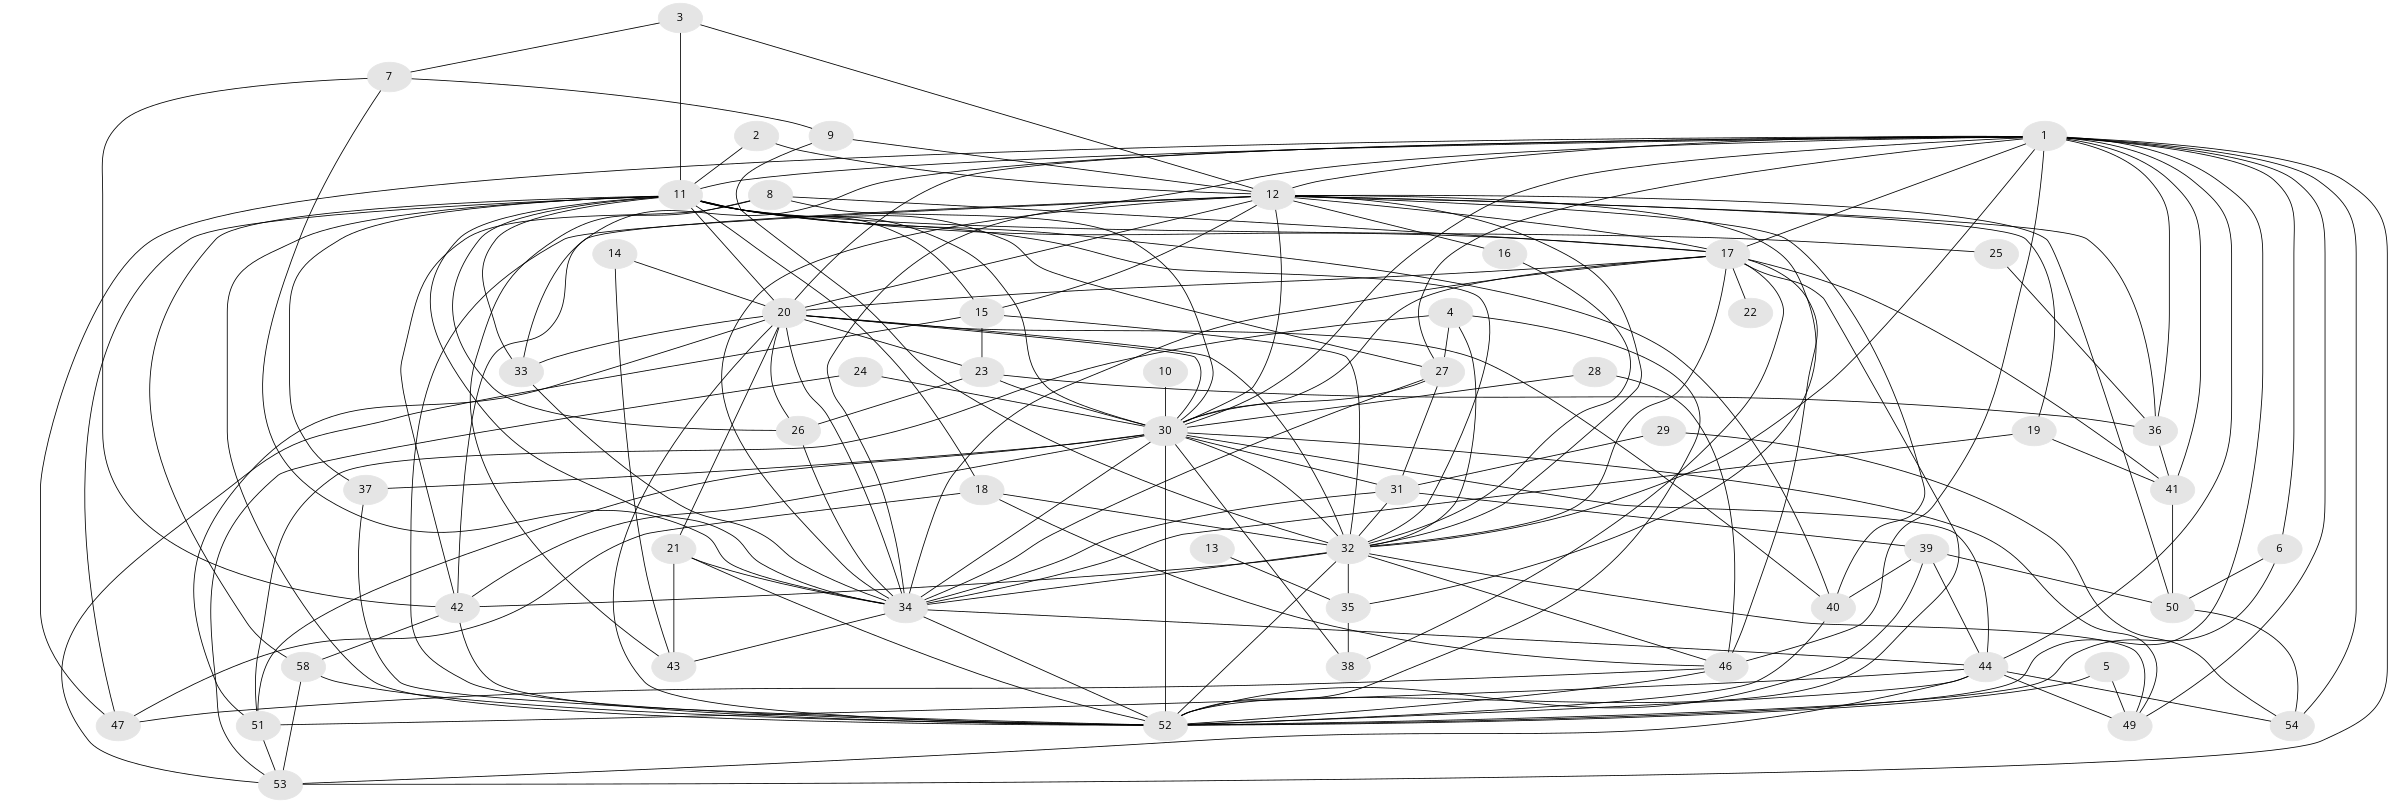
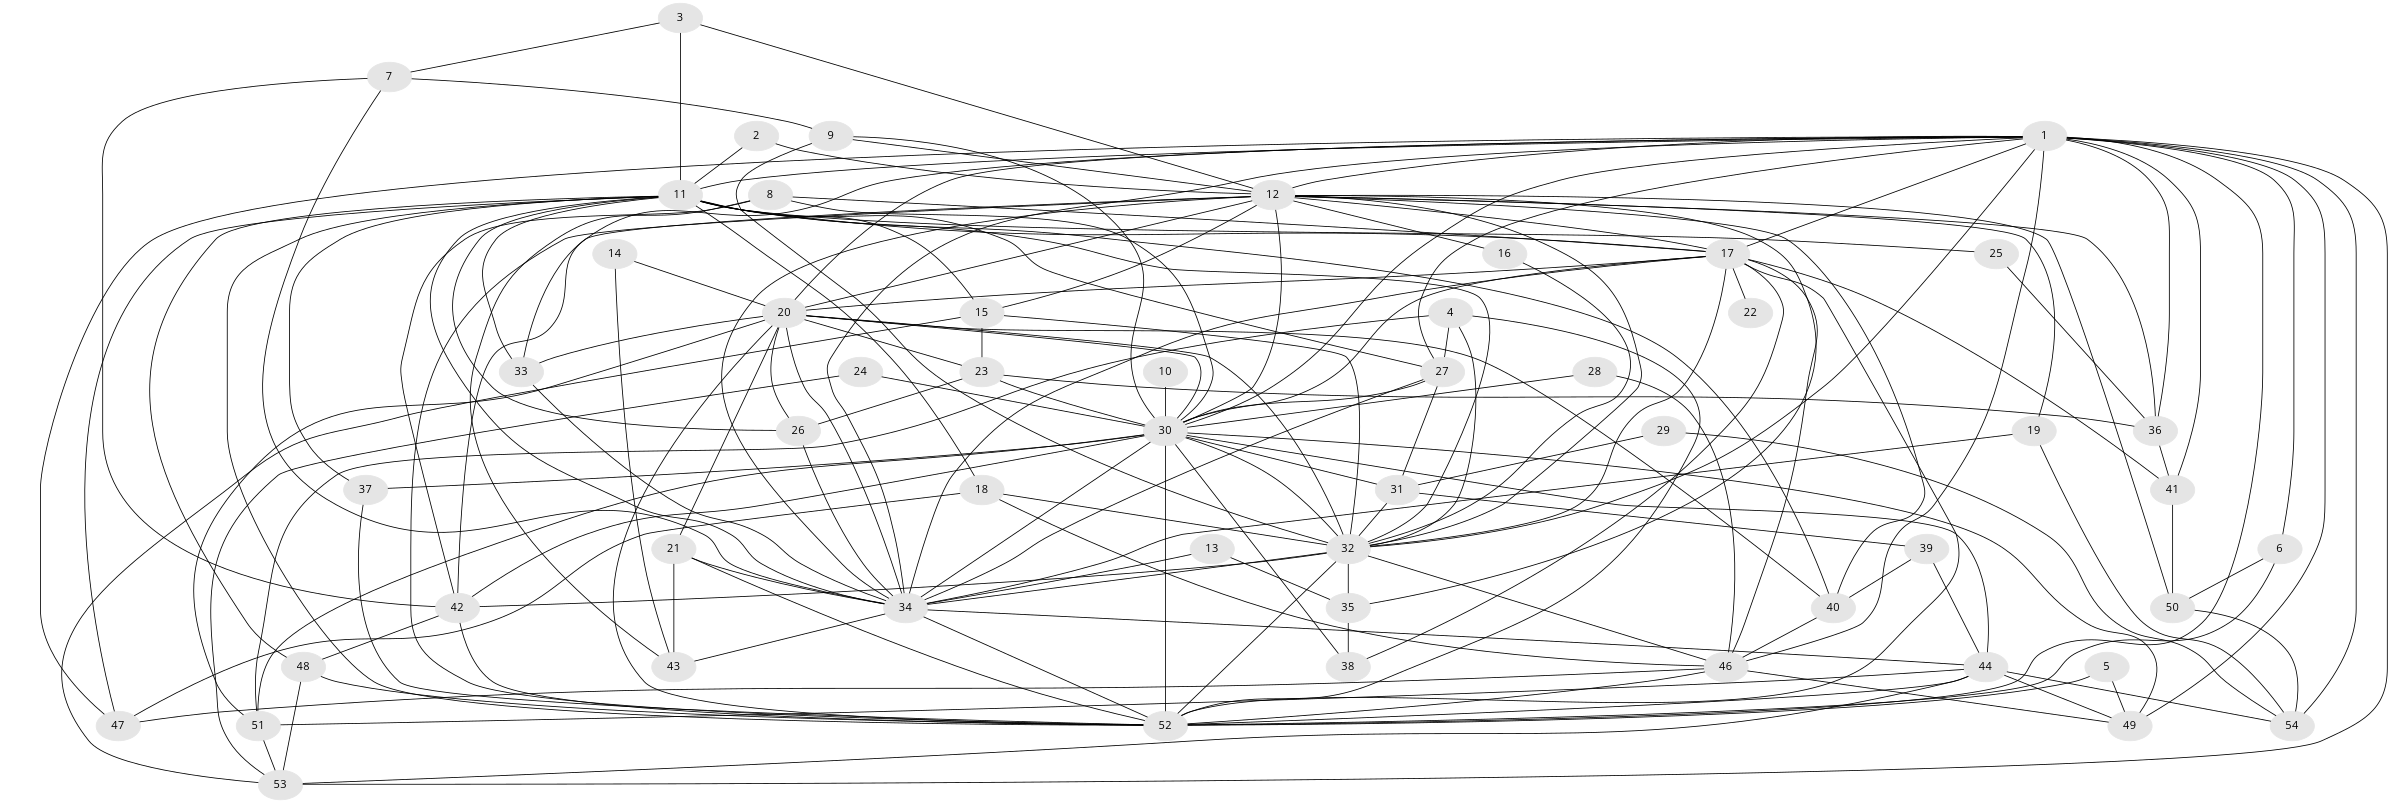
edge "11" -- "30": now "9" -- "30"
edge "11" -- "20": removed
edge "1" -- "44": removed
edge "19" -- "41": now "19" -- "54"
edge "31" -- "34": now "13" -- "34"
edge "39" -- "50": removed
edge "32" -- "49": now "46" -- "49"
node "58": label "58" -> "48"
edge "39" -- "52": removed
edge "40" -- "52": now "40" -- "46"
